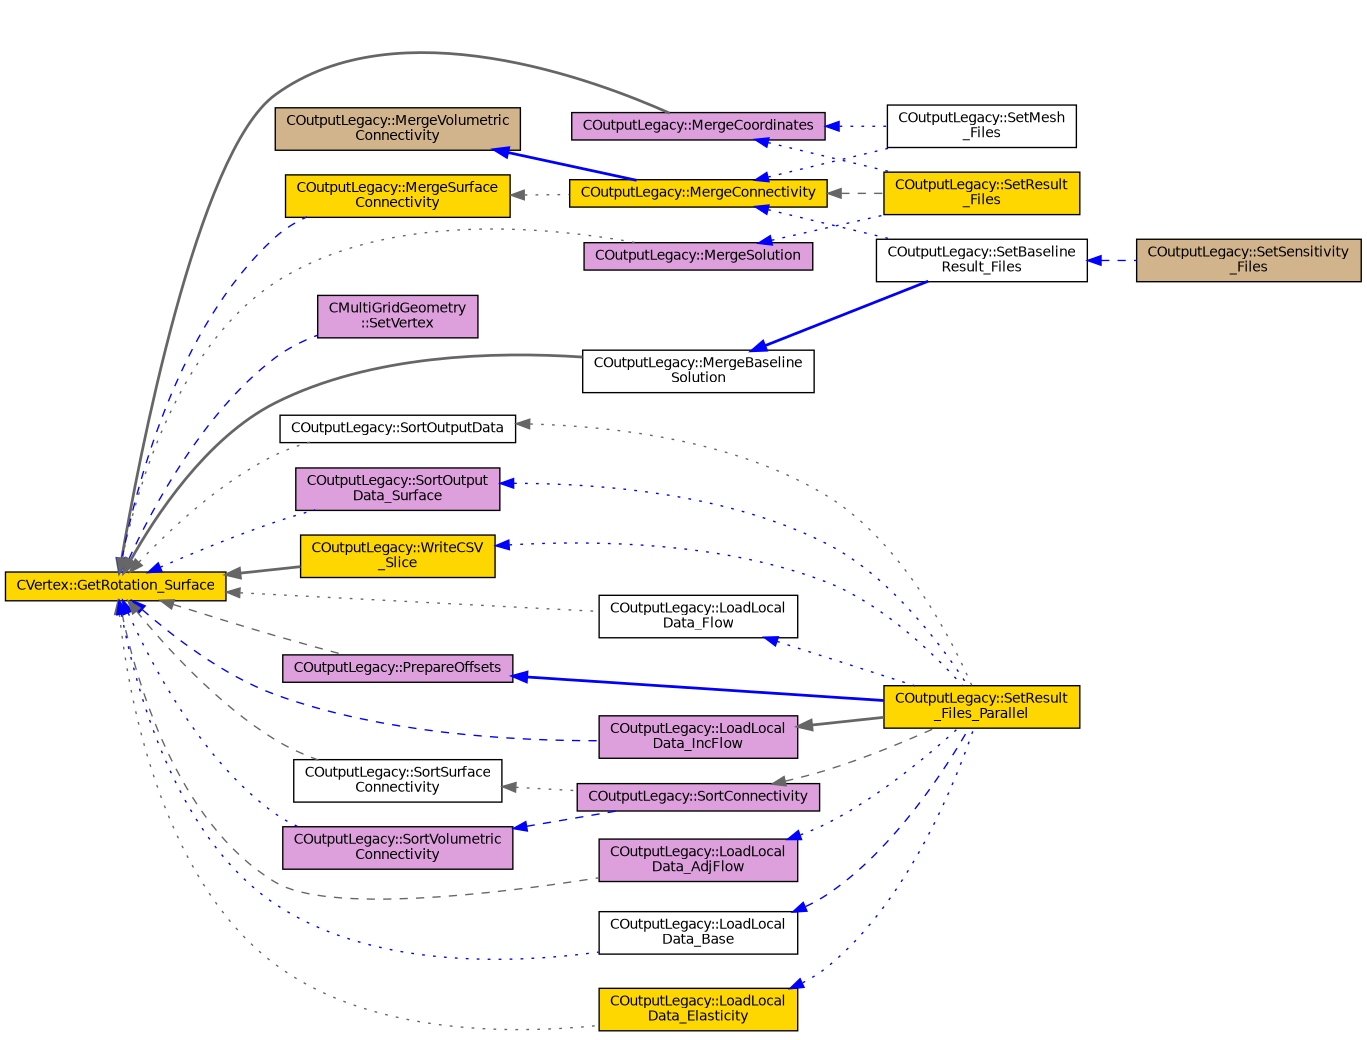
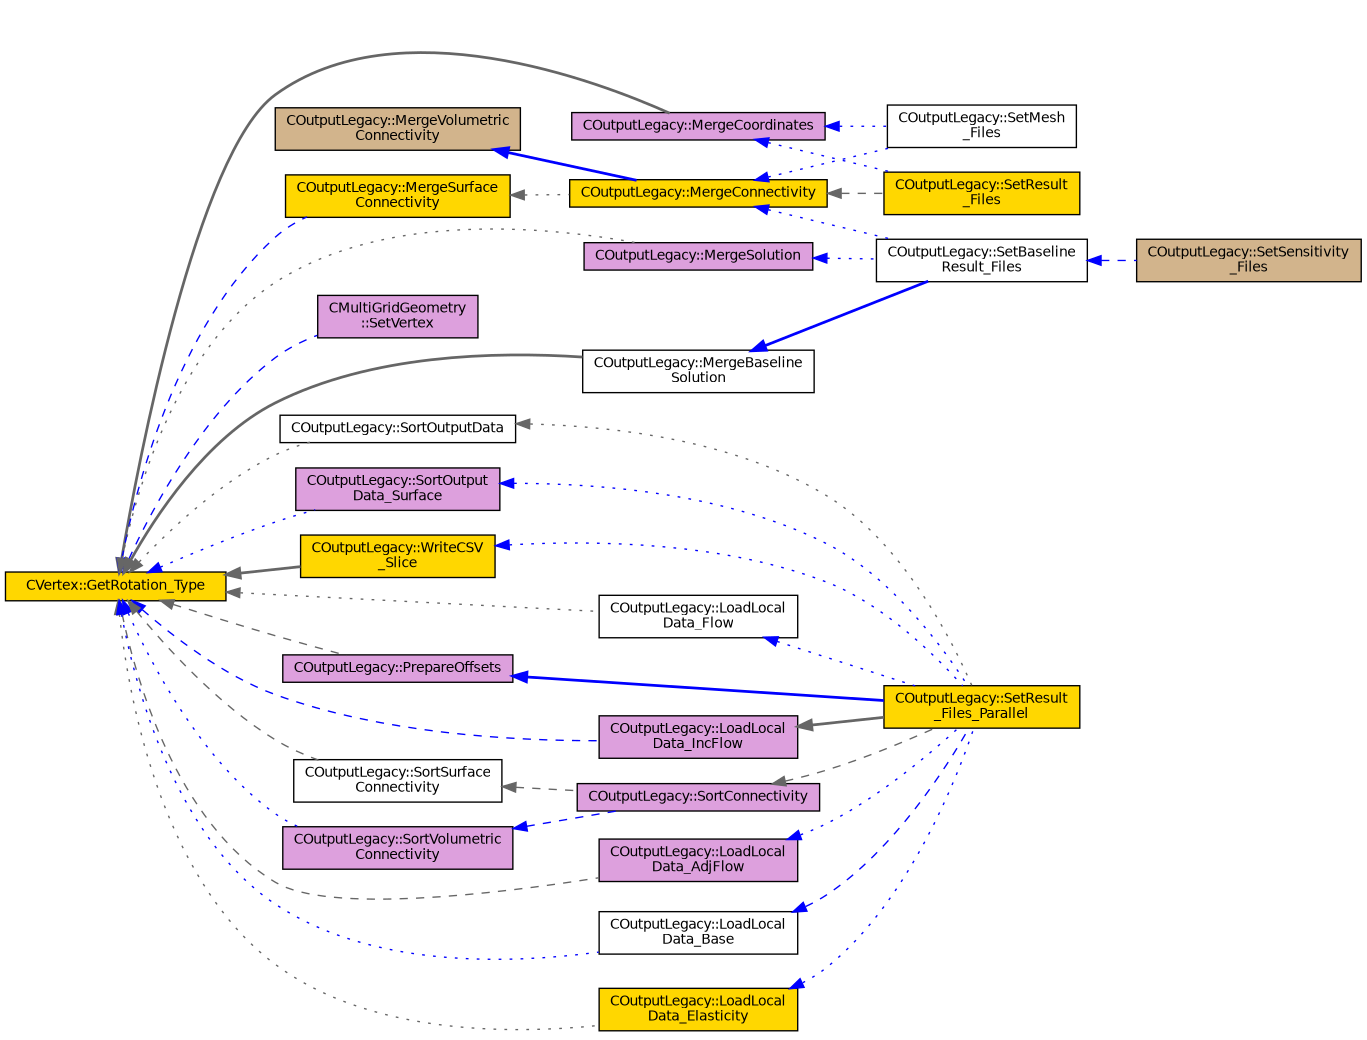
edge "COutputLegacy::SetResult _Files" -> "COutputLegacy::MergeSolution": now "COutputLegacy::SetBaseline Result_Files" -> "COutputLegacy::MergeSolution"
node "CVertex::GetRotation_Surface": label "CVertex::GetRotation_Surface" -> "CVertex::GetRotation_Type"
edge "COutputLegacy::SortConnectivity" -> "COutputLegacy::SortSurface Connectivity": style dotted -> dashed
